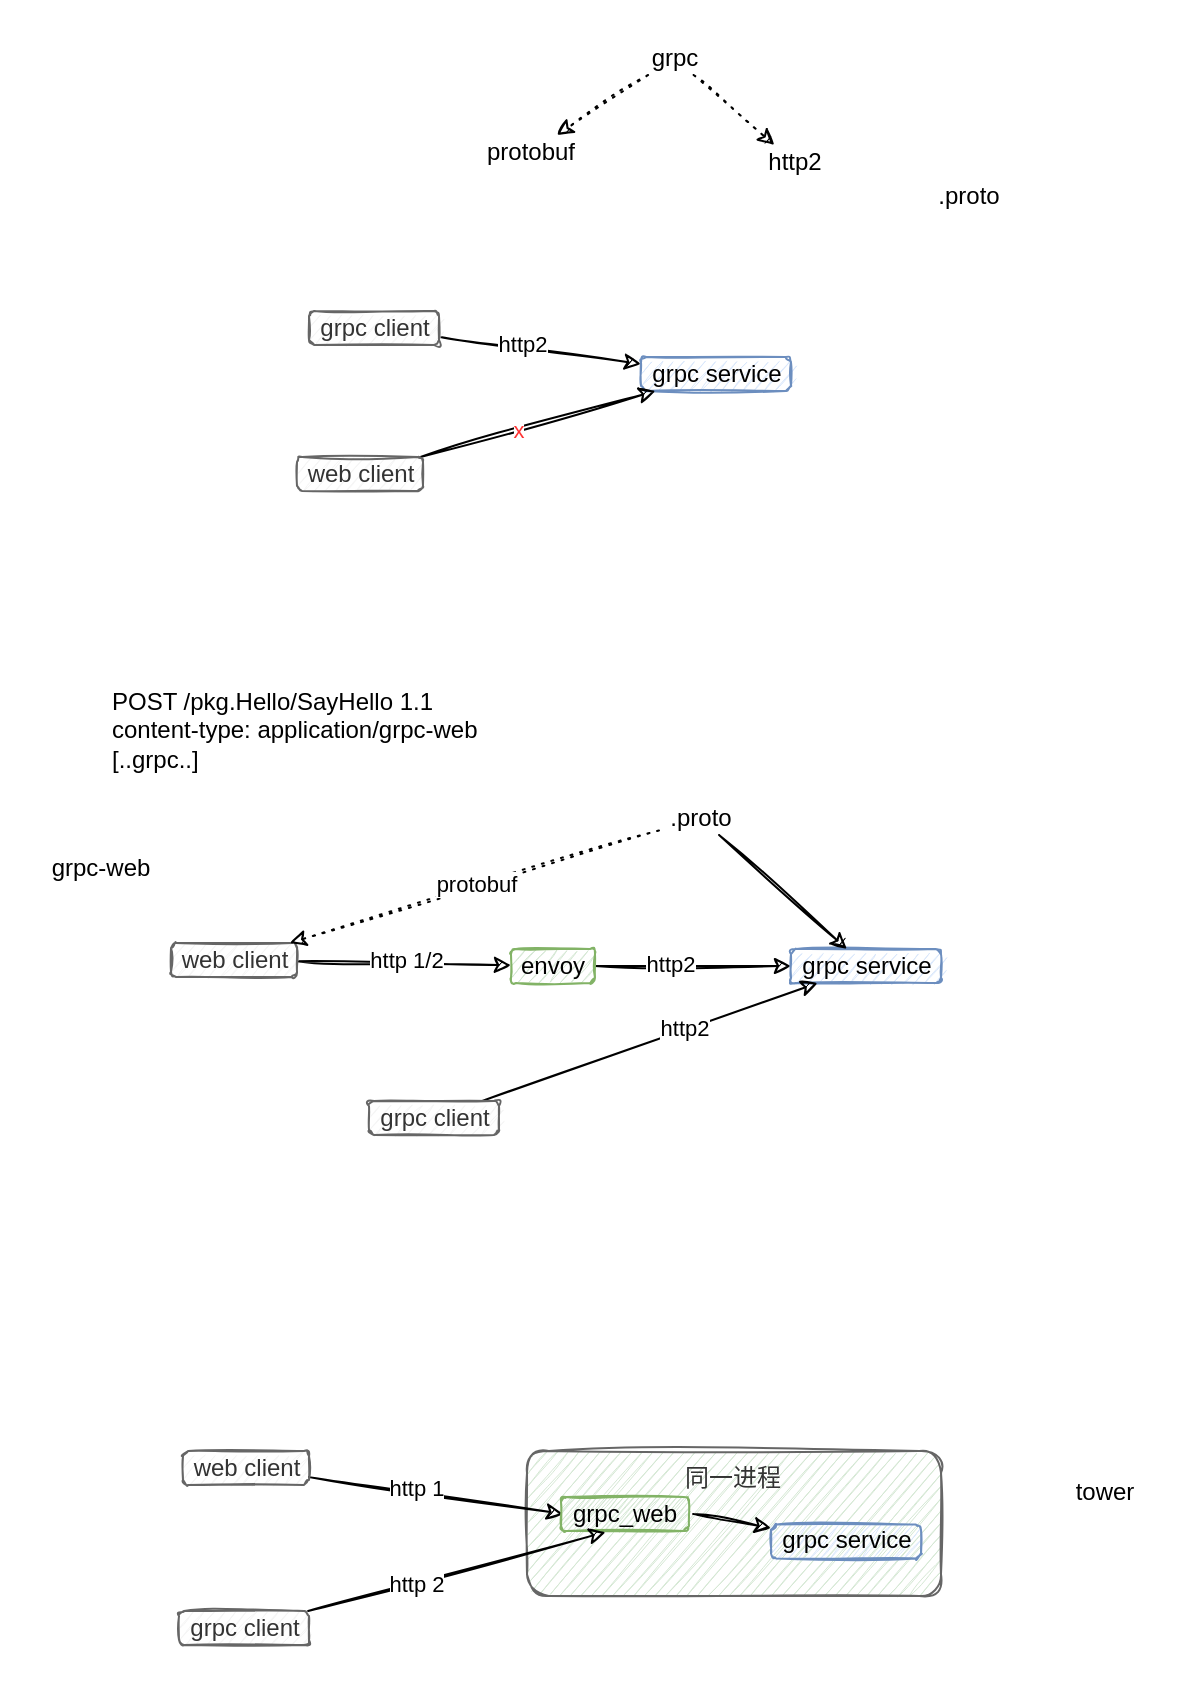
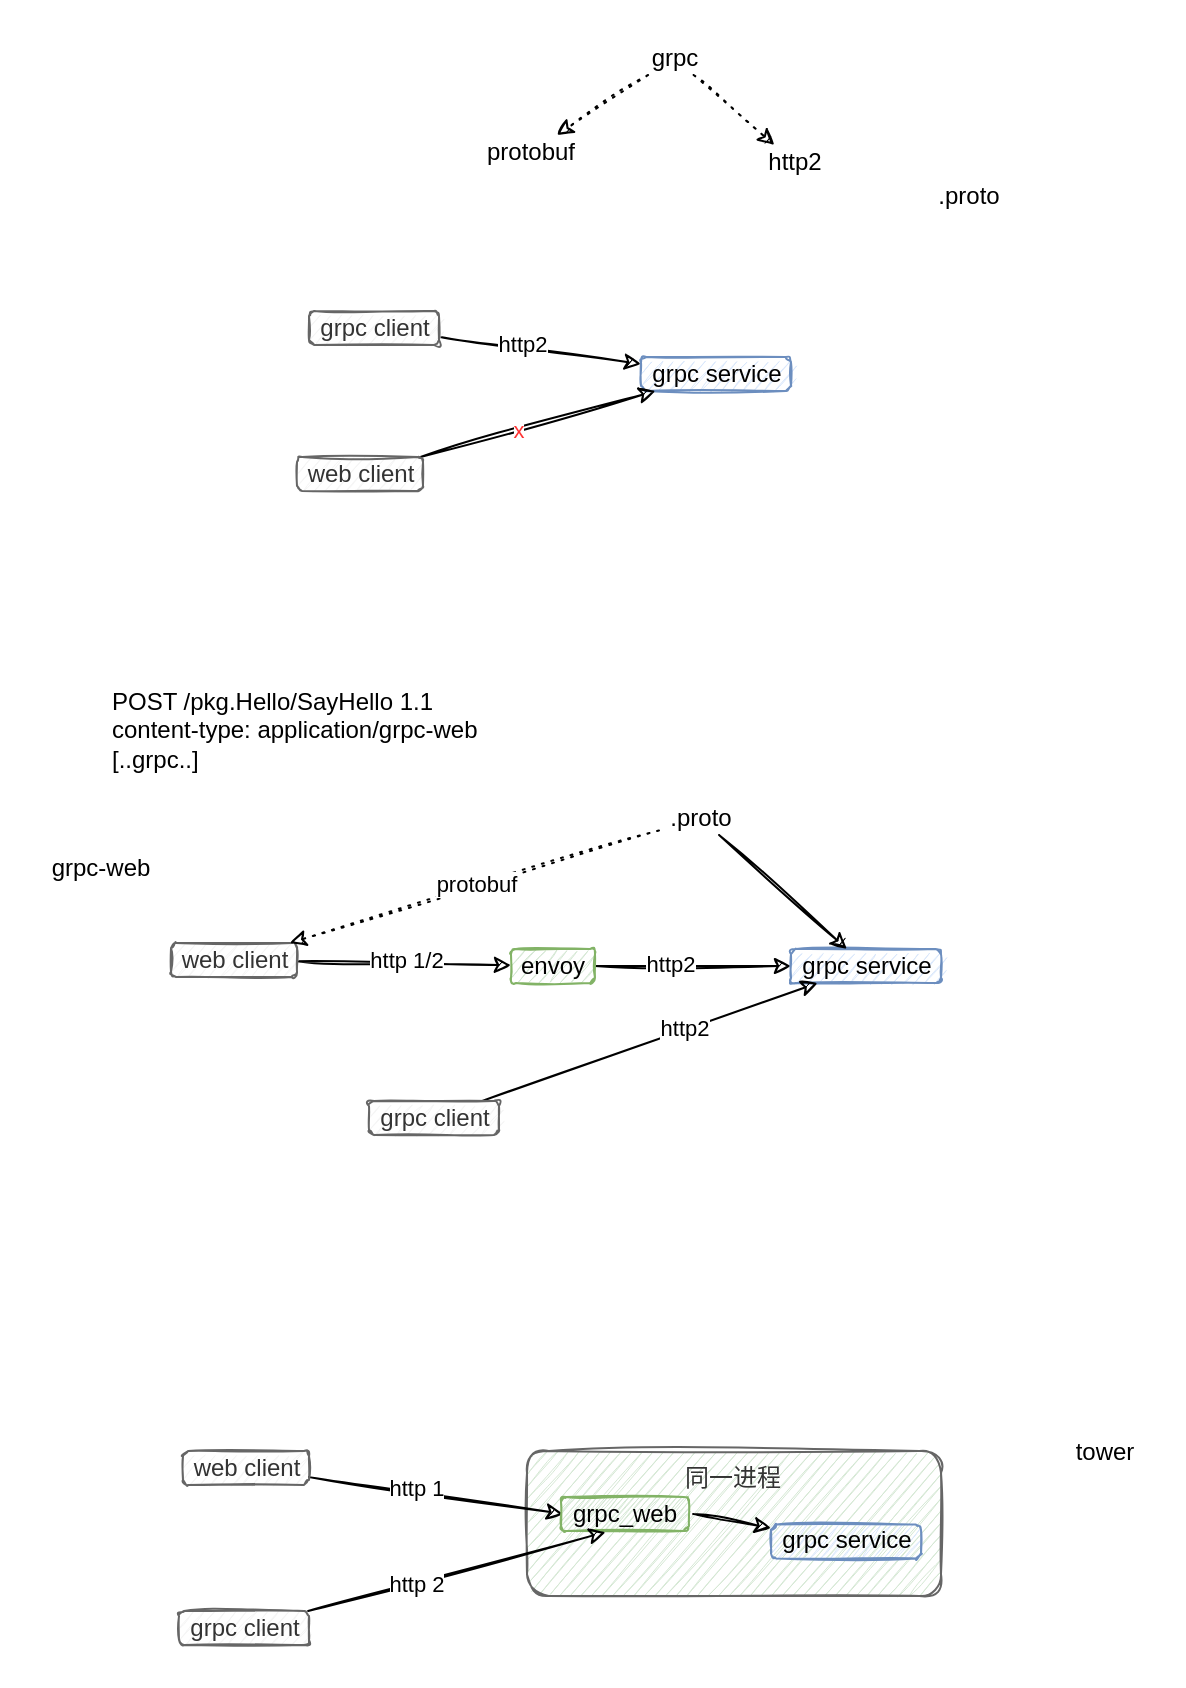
node "tower": moved (1104, 1492) -> (1104, 1452)
